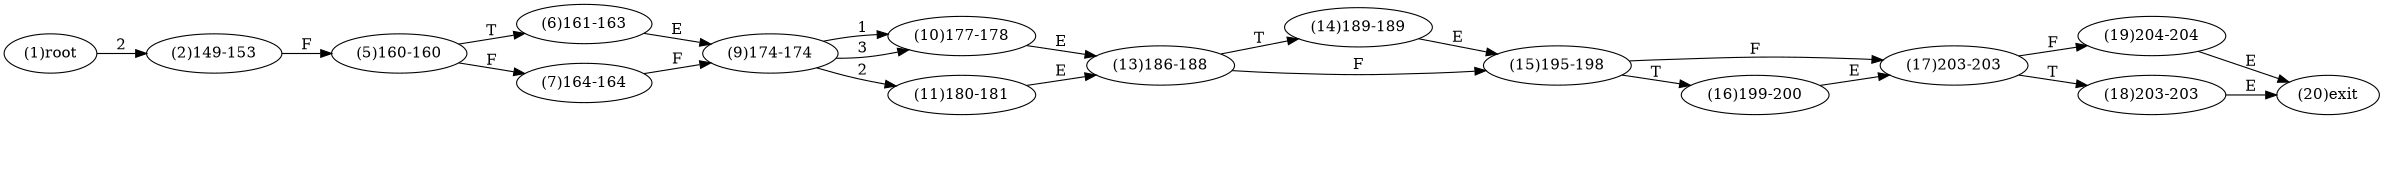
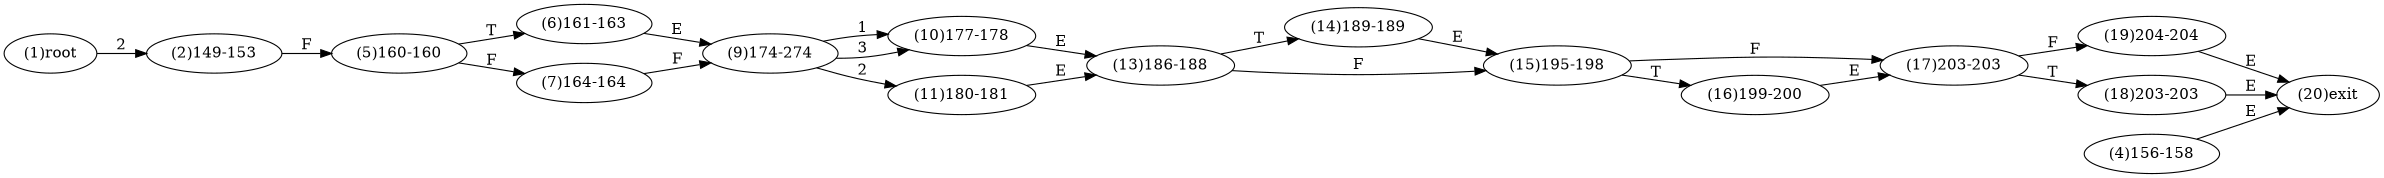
node "(9)174-174": label "(9)174-174" -> "(9)174-274"
node "(4)156-158": added
